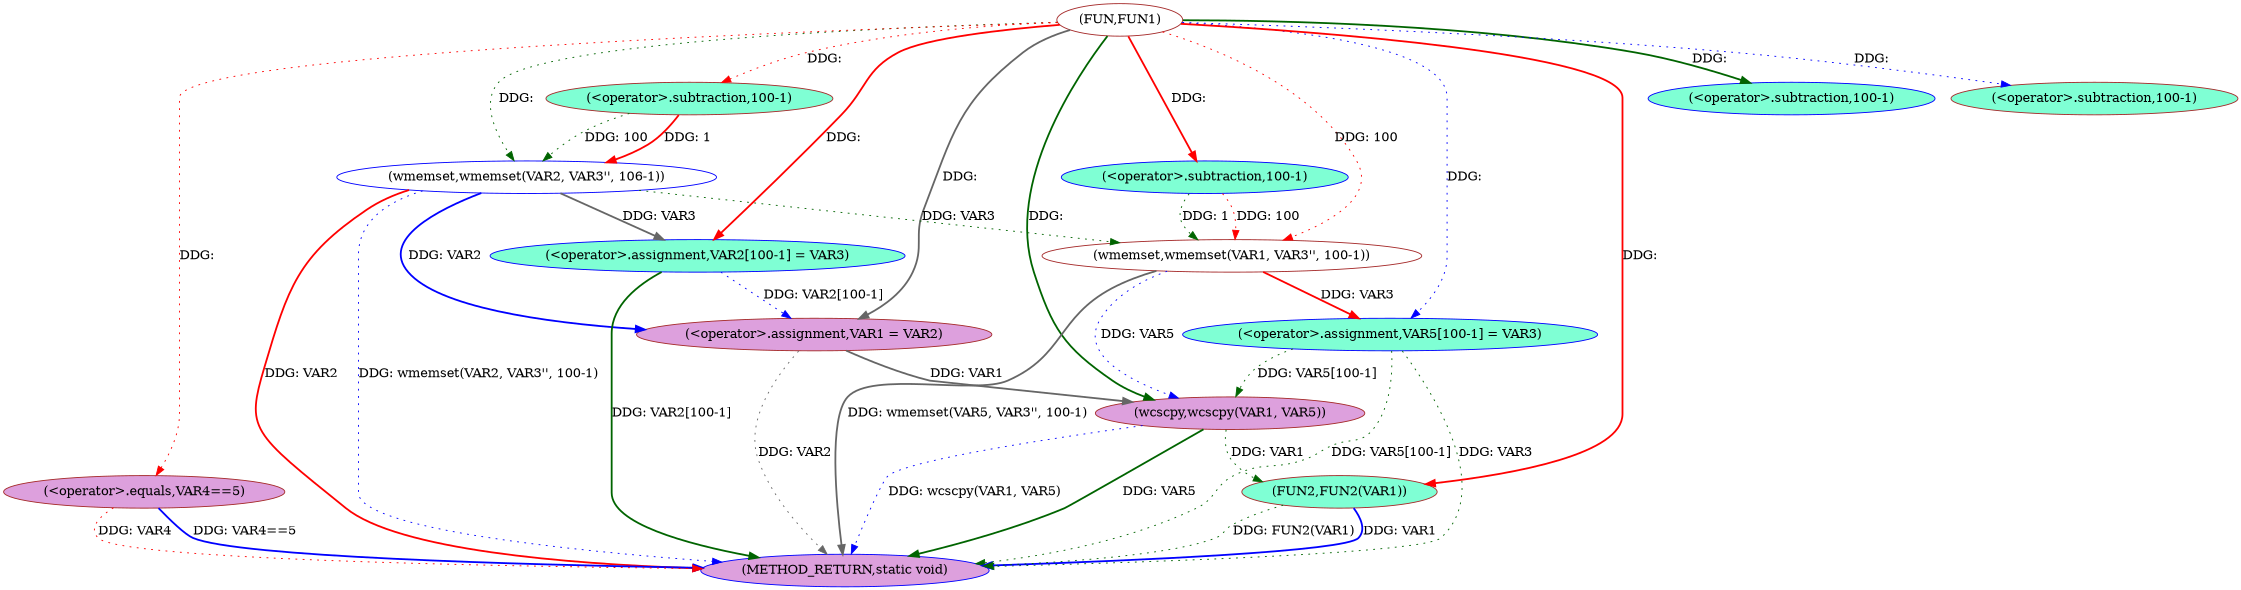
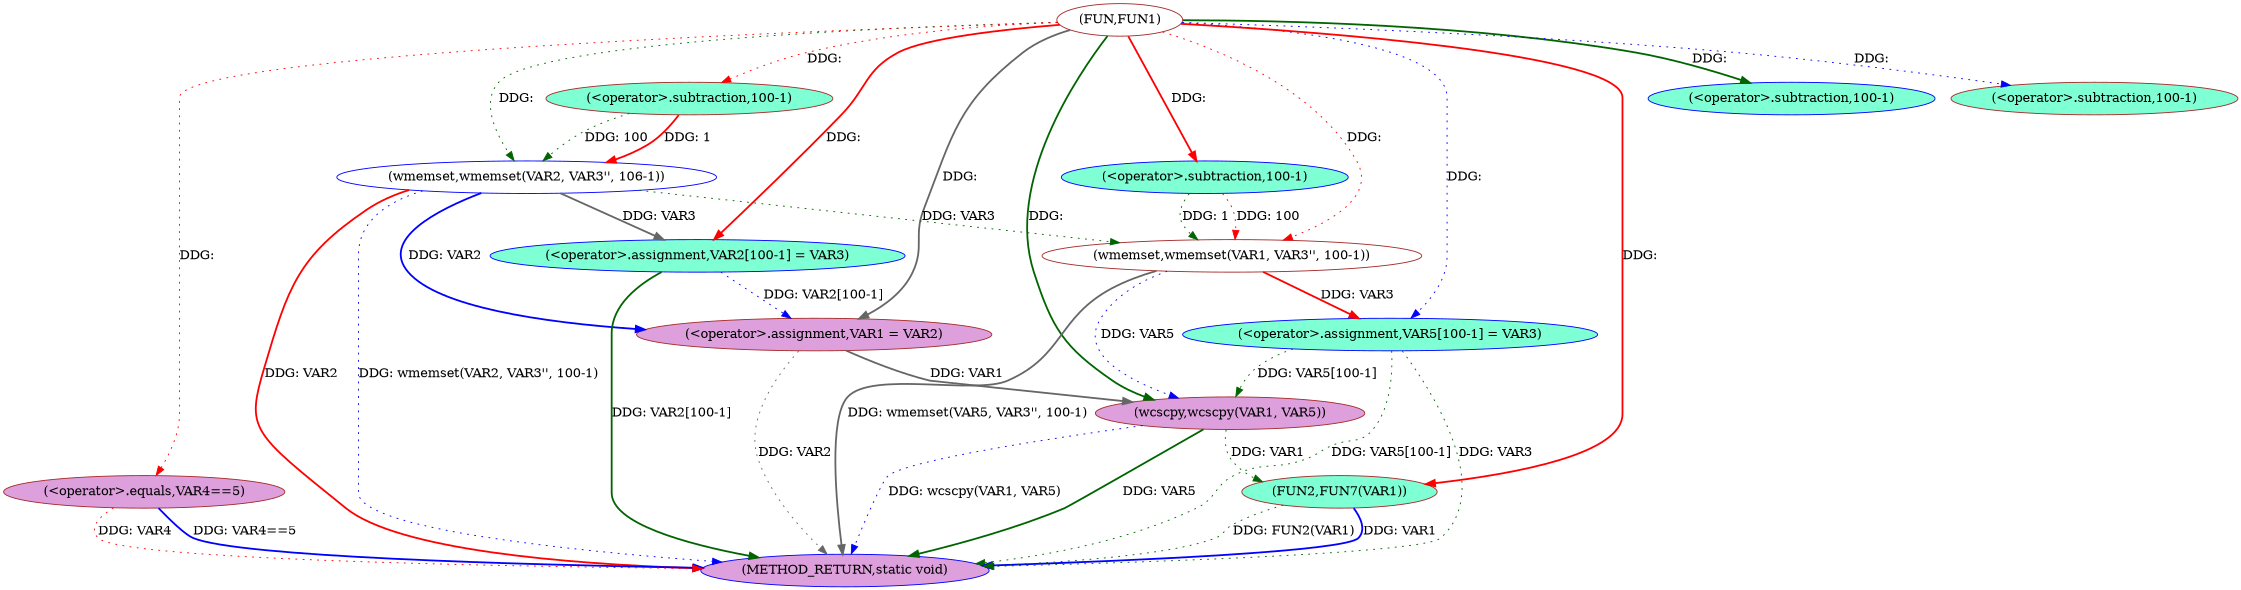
edge "(FUN,FUN1)" -> "(wmemset,wmemset(VAR1, VAR3'', 100-1))": label "DDG: 100" -> "DDG: "
node "(FUN2,FUN2(VAR1))": label "(FUN2,FUN2(VAR1))" -> "(FUN2,FUN7(VAR1))"
